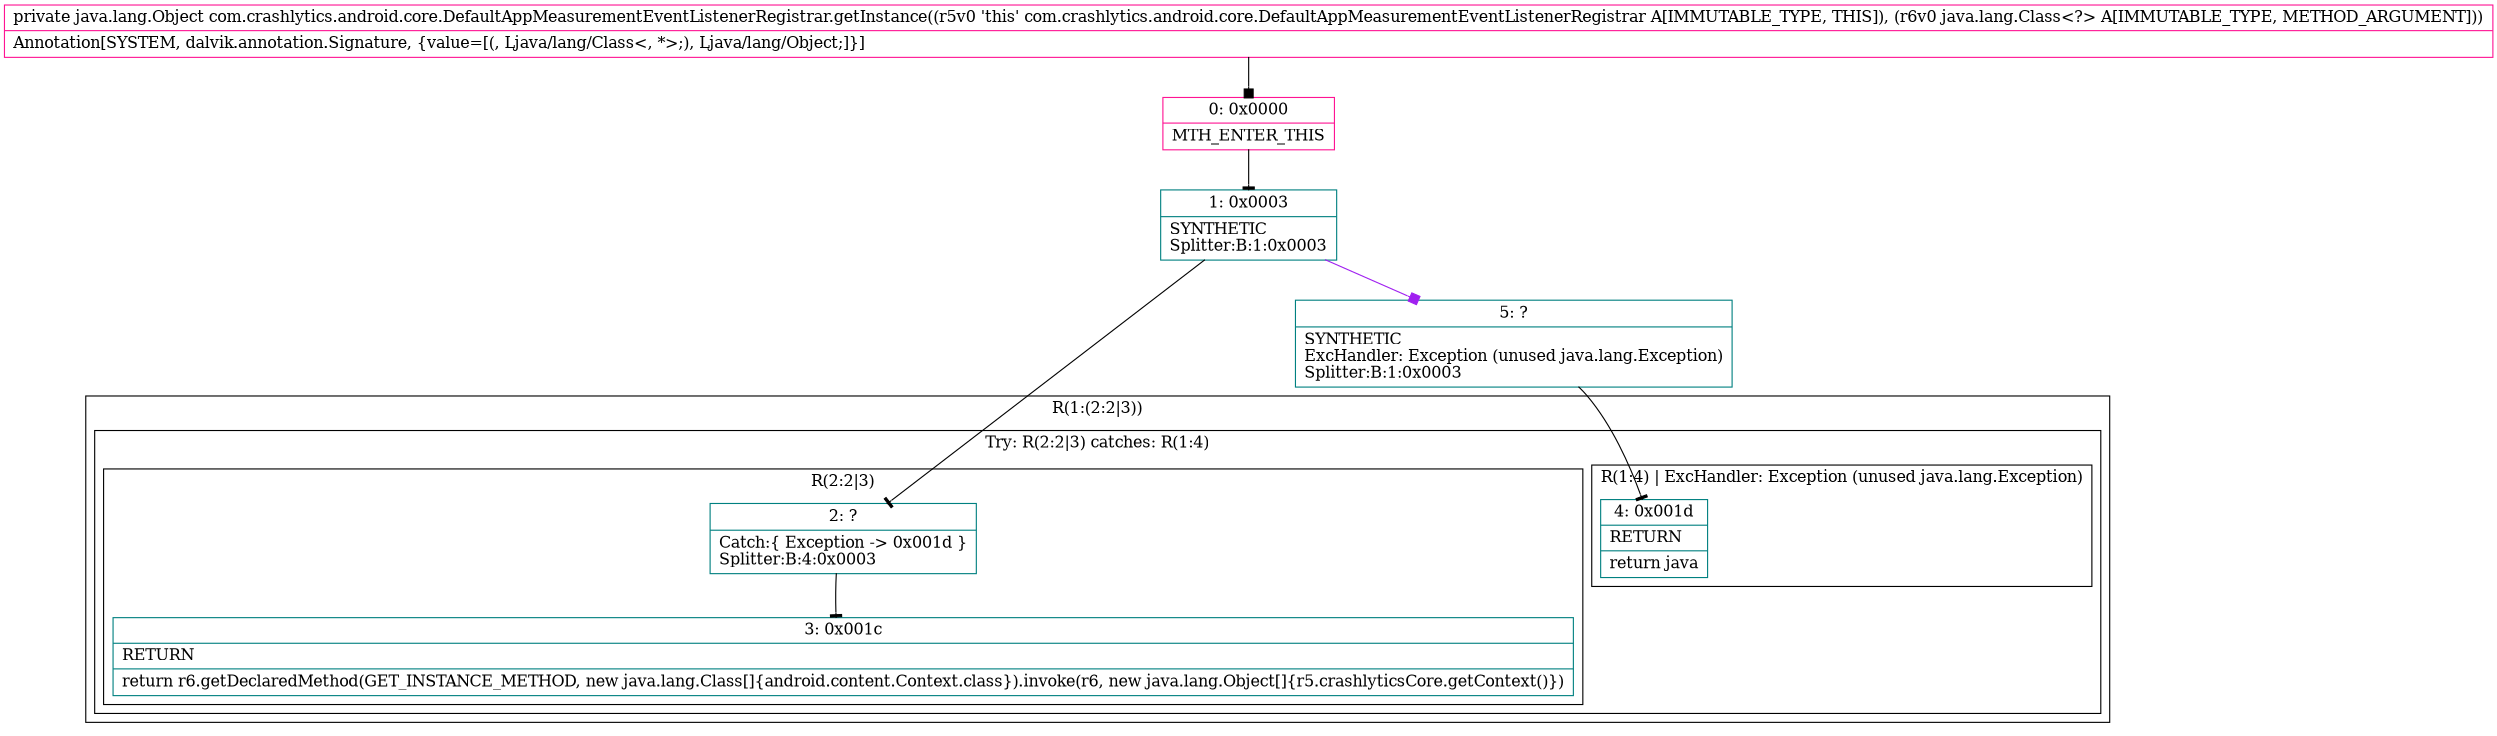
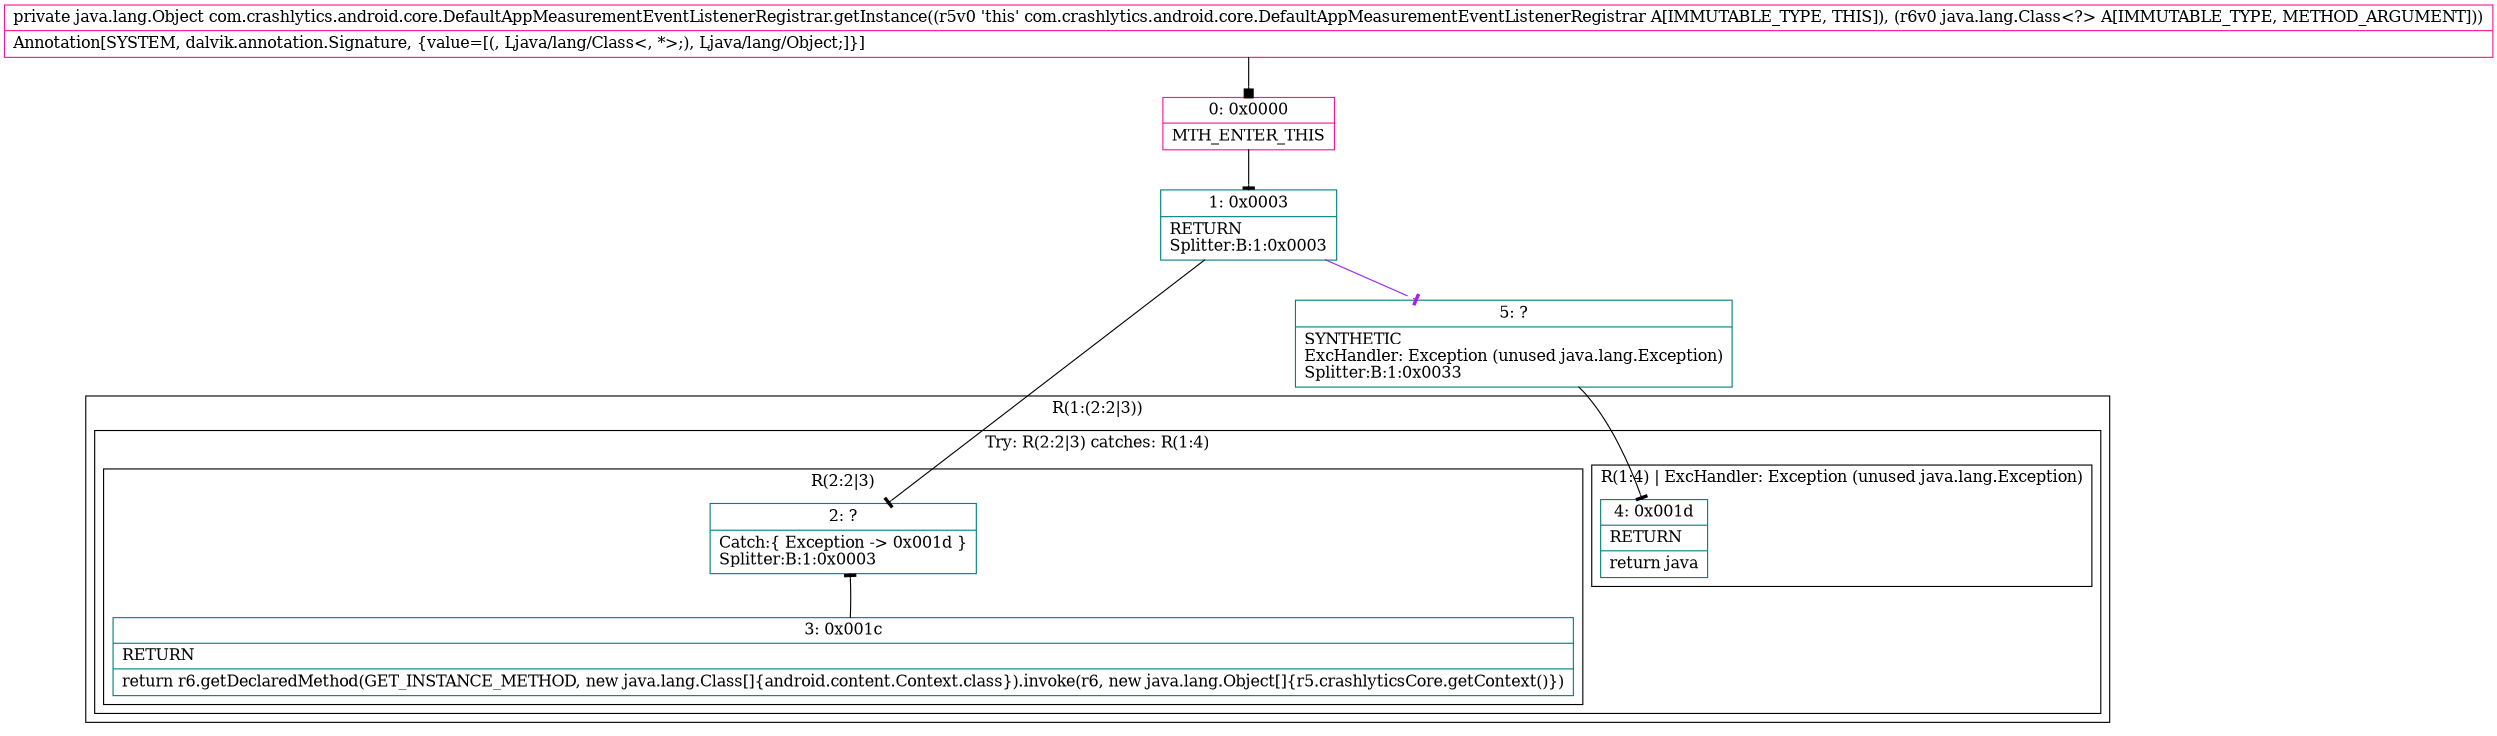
node "1: 0x0003": text "SYNTHETIC" -> "RETURN"
edge "1: 0x0003" -> "5: ?": arrowhead box -> tee
node "5: ?": text "Splitter:B:1:0x0003" -> "Splitter:B:1:0x0033"
node "2: ?": text "Splitter:B:4:0x0003" -> "Splitter:B:1:0x0003"
edge "2: ?" -> "3: 0x001c": reversed
